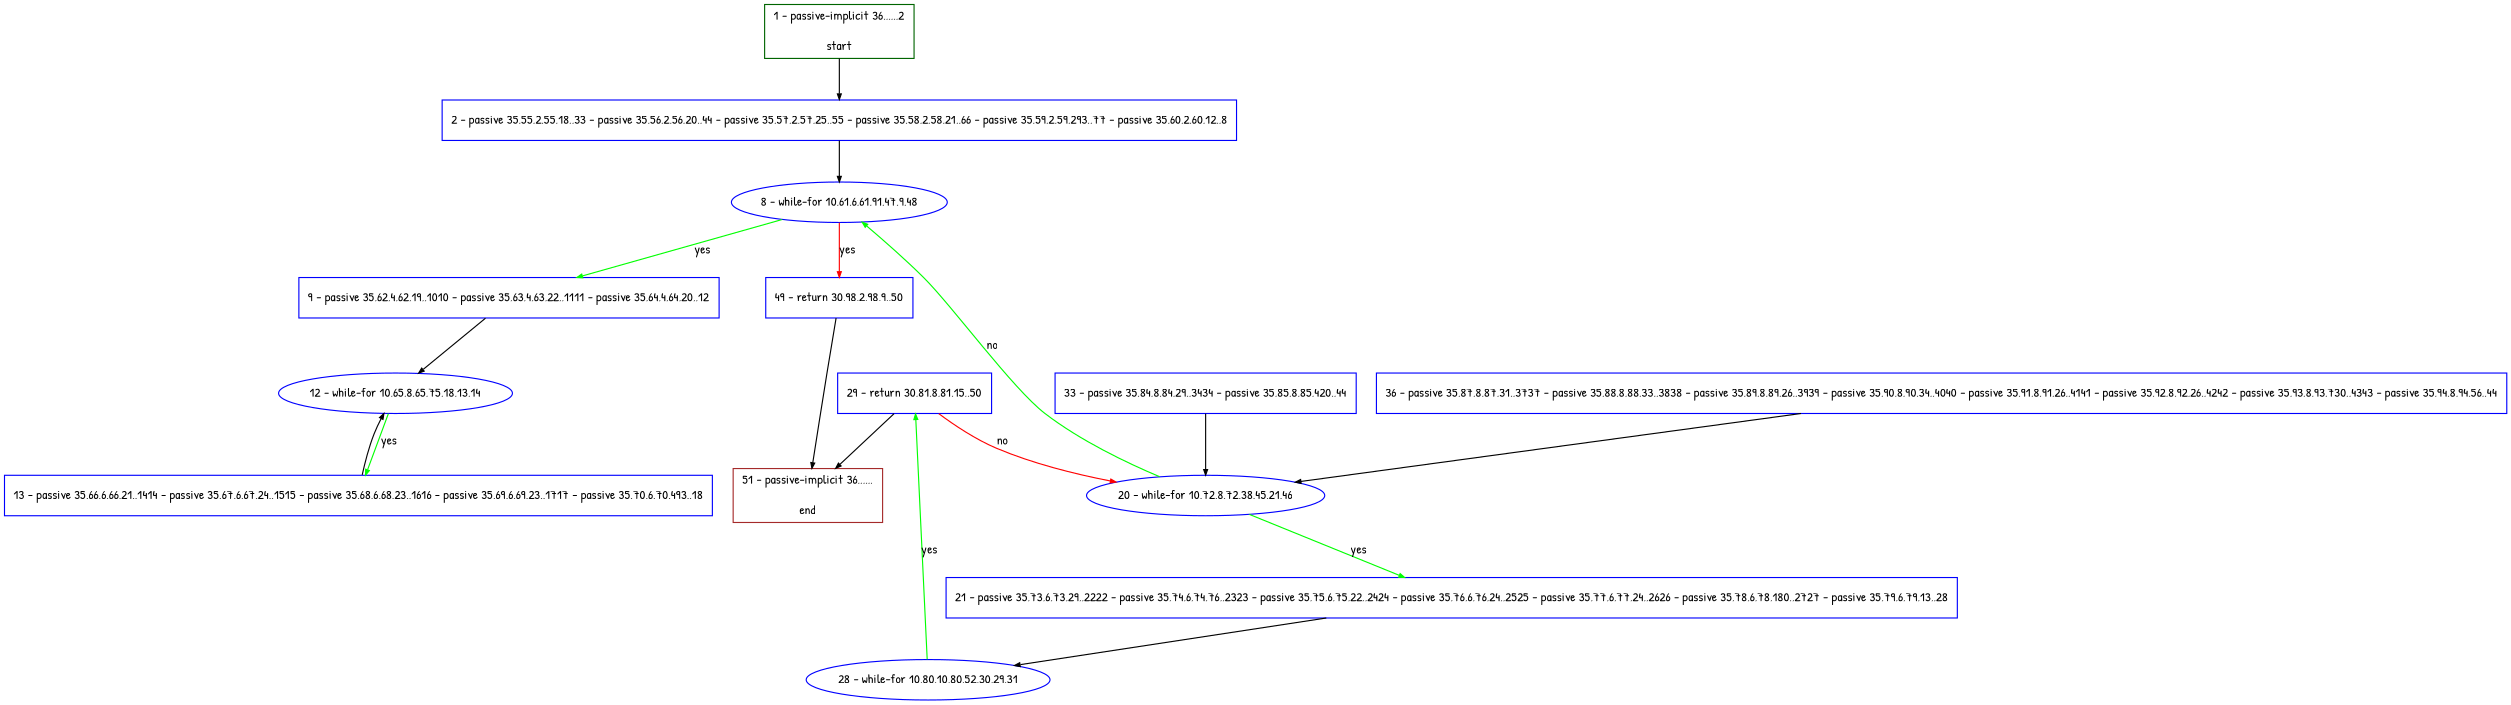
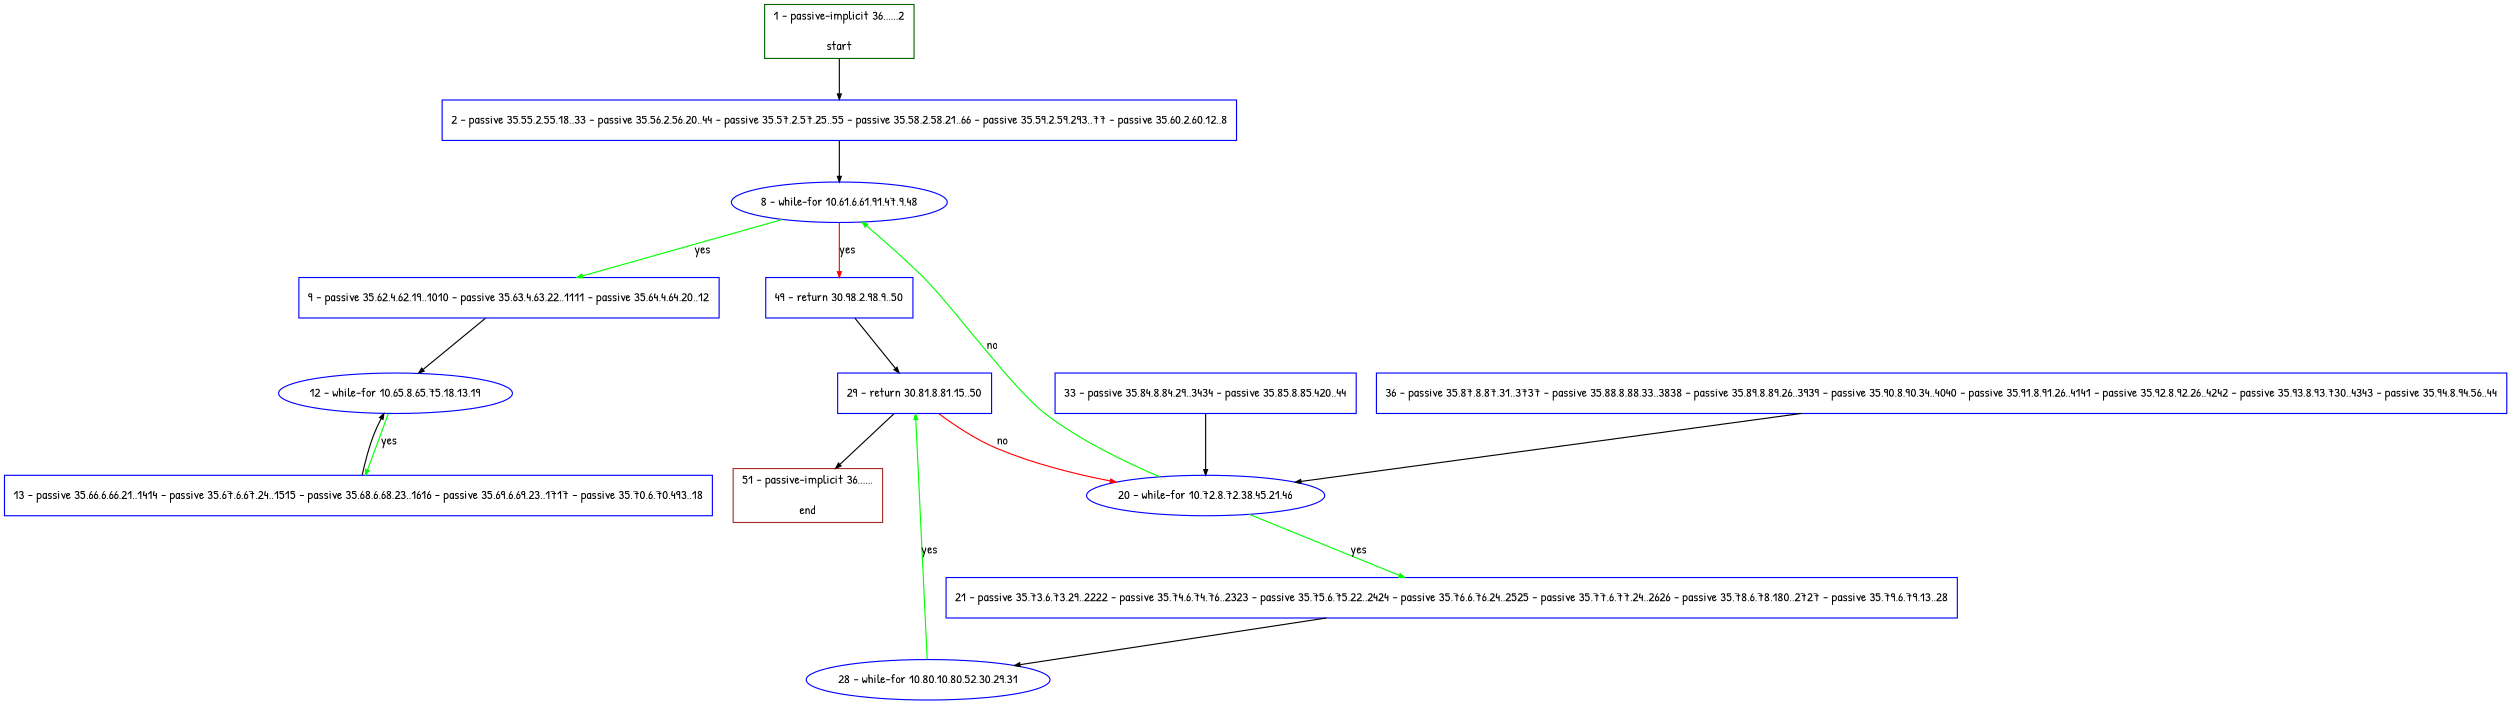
edge "49 - return 30,98,2,98,9,,50" -> "51 - passive-implicit 36,,,,,, end": now "49 - return 30,98,2,98,9,,50" -> "29 - return 30,81,8,81,15,,50"
node "12 - while-for 10,65,8,65,75,18,13,14": label "12 - while-for 10,65,8,65,75,18,13,14" -> "12 - while-for 10,65,8,65,75,18,13,19"
